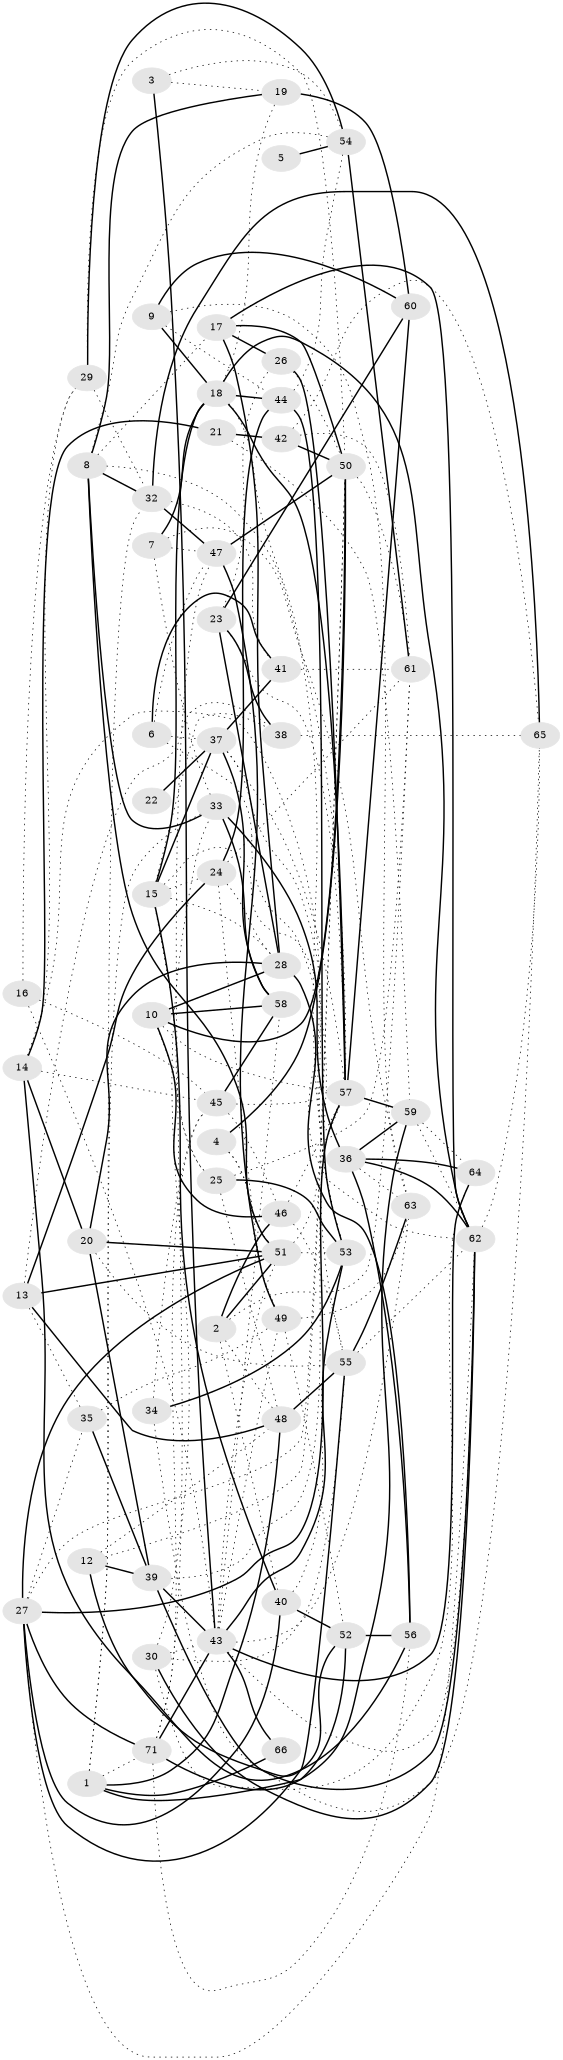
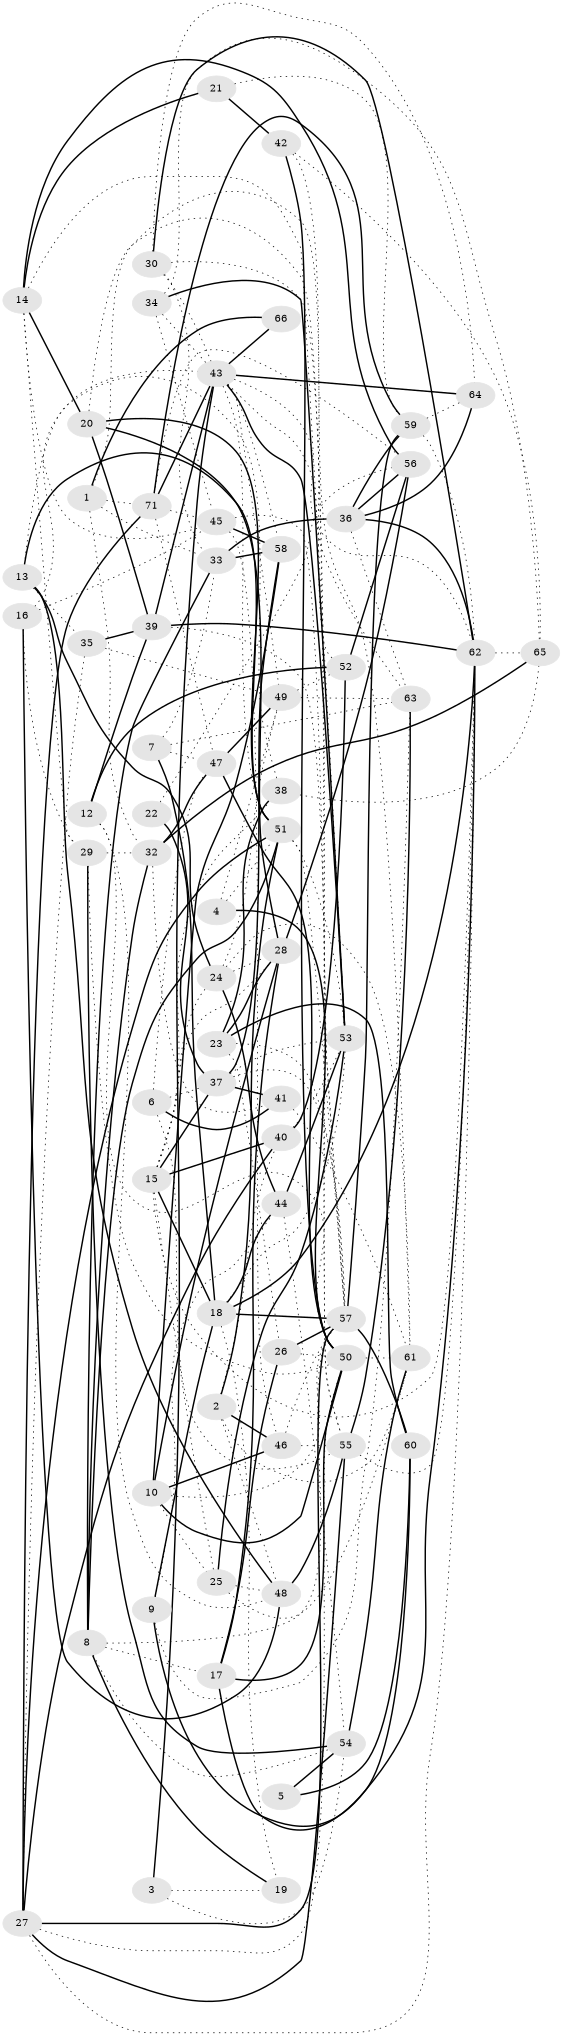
edge "19" -- "60": now "5" -- "60"
edge "34" -- "43": added
edge "56" -- "22": added
edge "48" -- "1": now "48" -- "16"
edge "52" -- "1": style bold -> dotted
